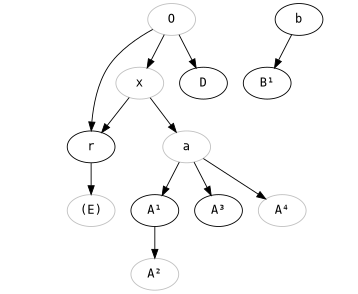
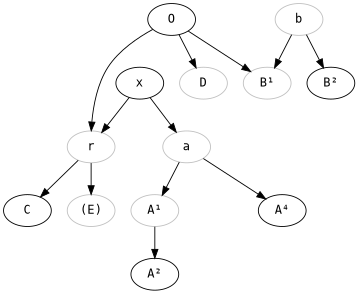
node "O": color grey -> black
node "b": color black -> grey
edge "O" -> "x": now "O" -> "B¹"
node "x": color grey -> black
node "D": color black -> grey
node "B¹": color black -> grey
node "B²": added
node "r": color black -> grey
node "C": added
node "A¹": color black -> grey
node "A³": removed
node "A⁴": color grey -> black
node "A²": color grey -> black
